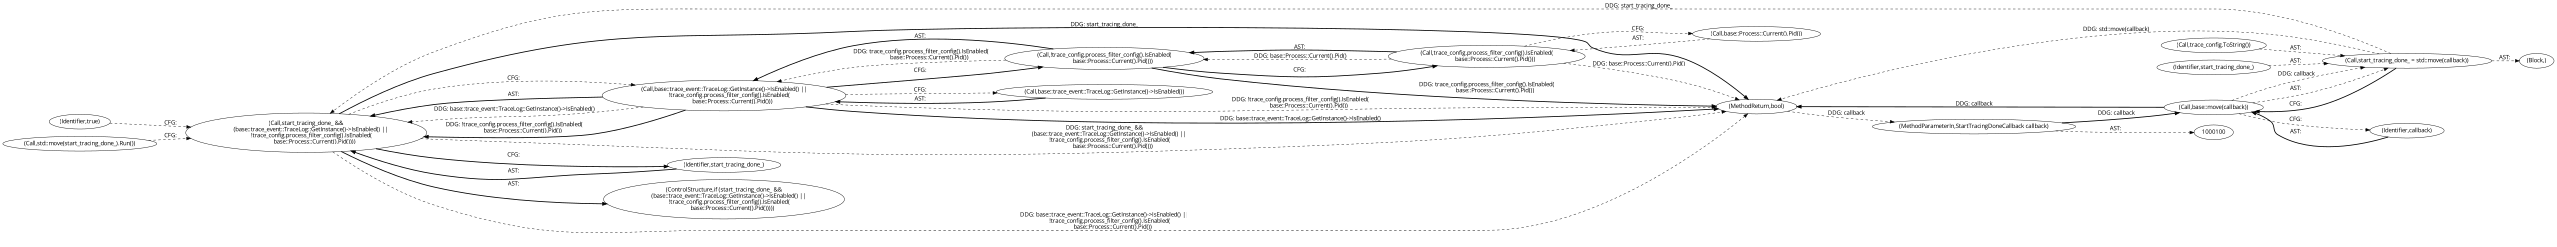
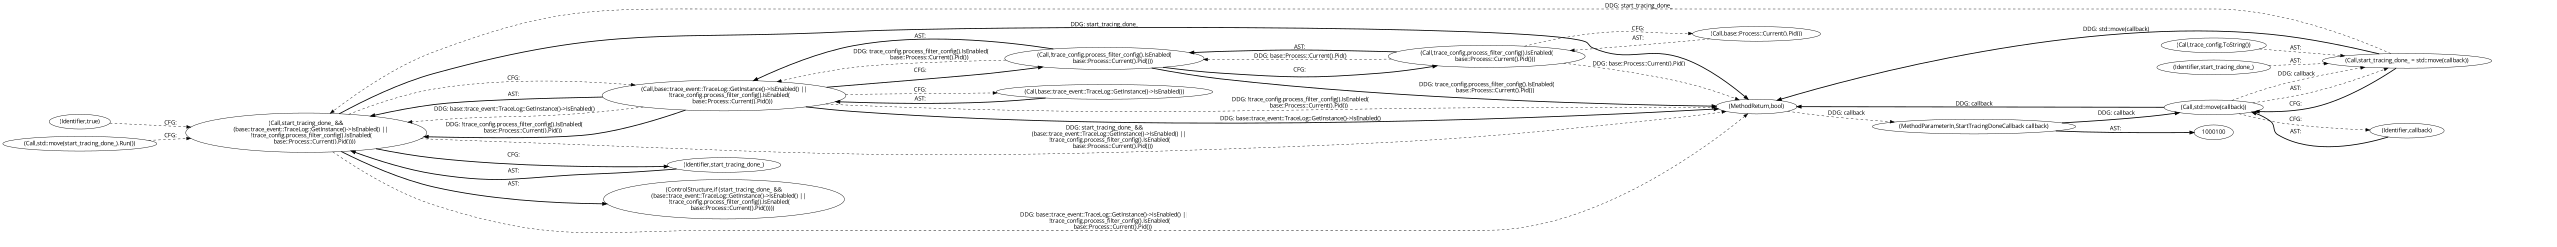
edge "(Call,start_tracing_done_ = std::move(callback))" -> "(MethodReturn,bool)": style dashed -> bold
node "(Block,)": removed
node "(Call,base::move(callback))": label "(Call,base::move(callback))" -> "(Call,std::move(callback))"
edge "(MethodParameterIn,StartTracingDoneCallback callback)" -> "1000100": style dashed -> bold
